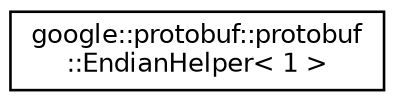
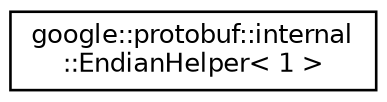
node "google::protobuf::protobuf ::EndianHelper< 1 >": label "google::protobuf::protobuf ::EndianHelper< 1 >" -> "google::protobuf::internal ::EndianHelper< 1 >"
